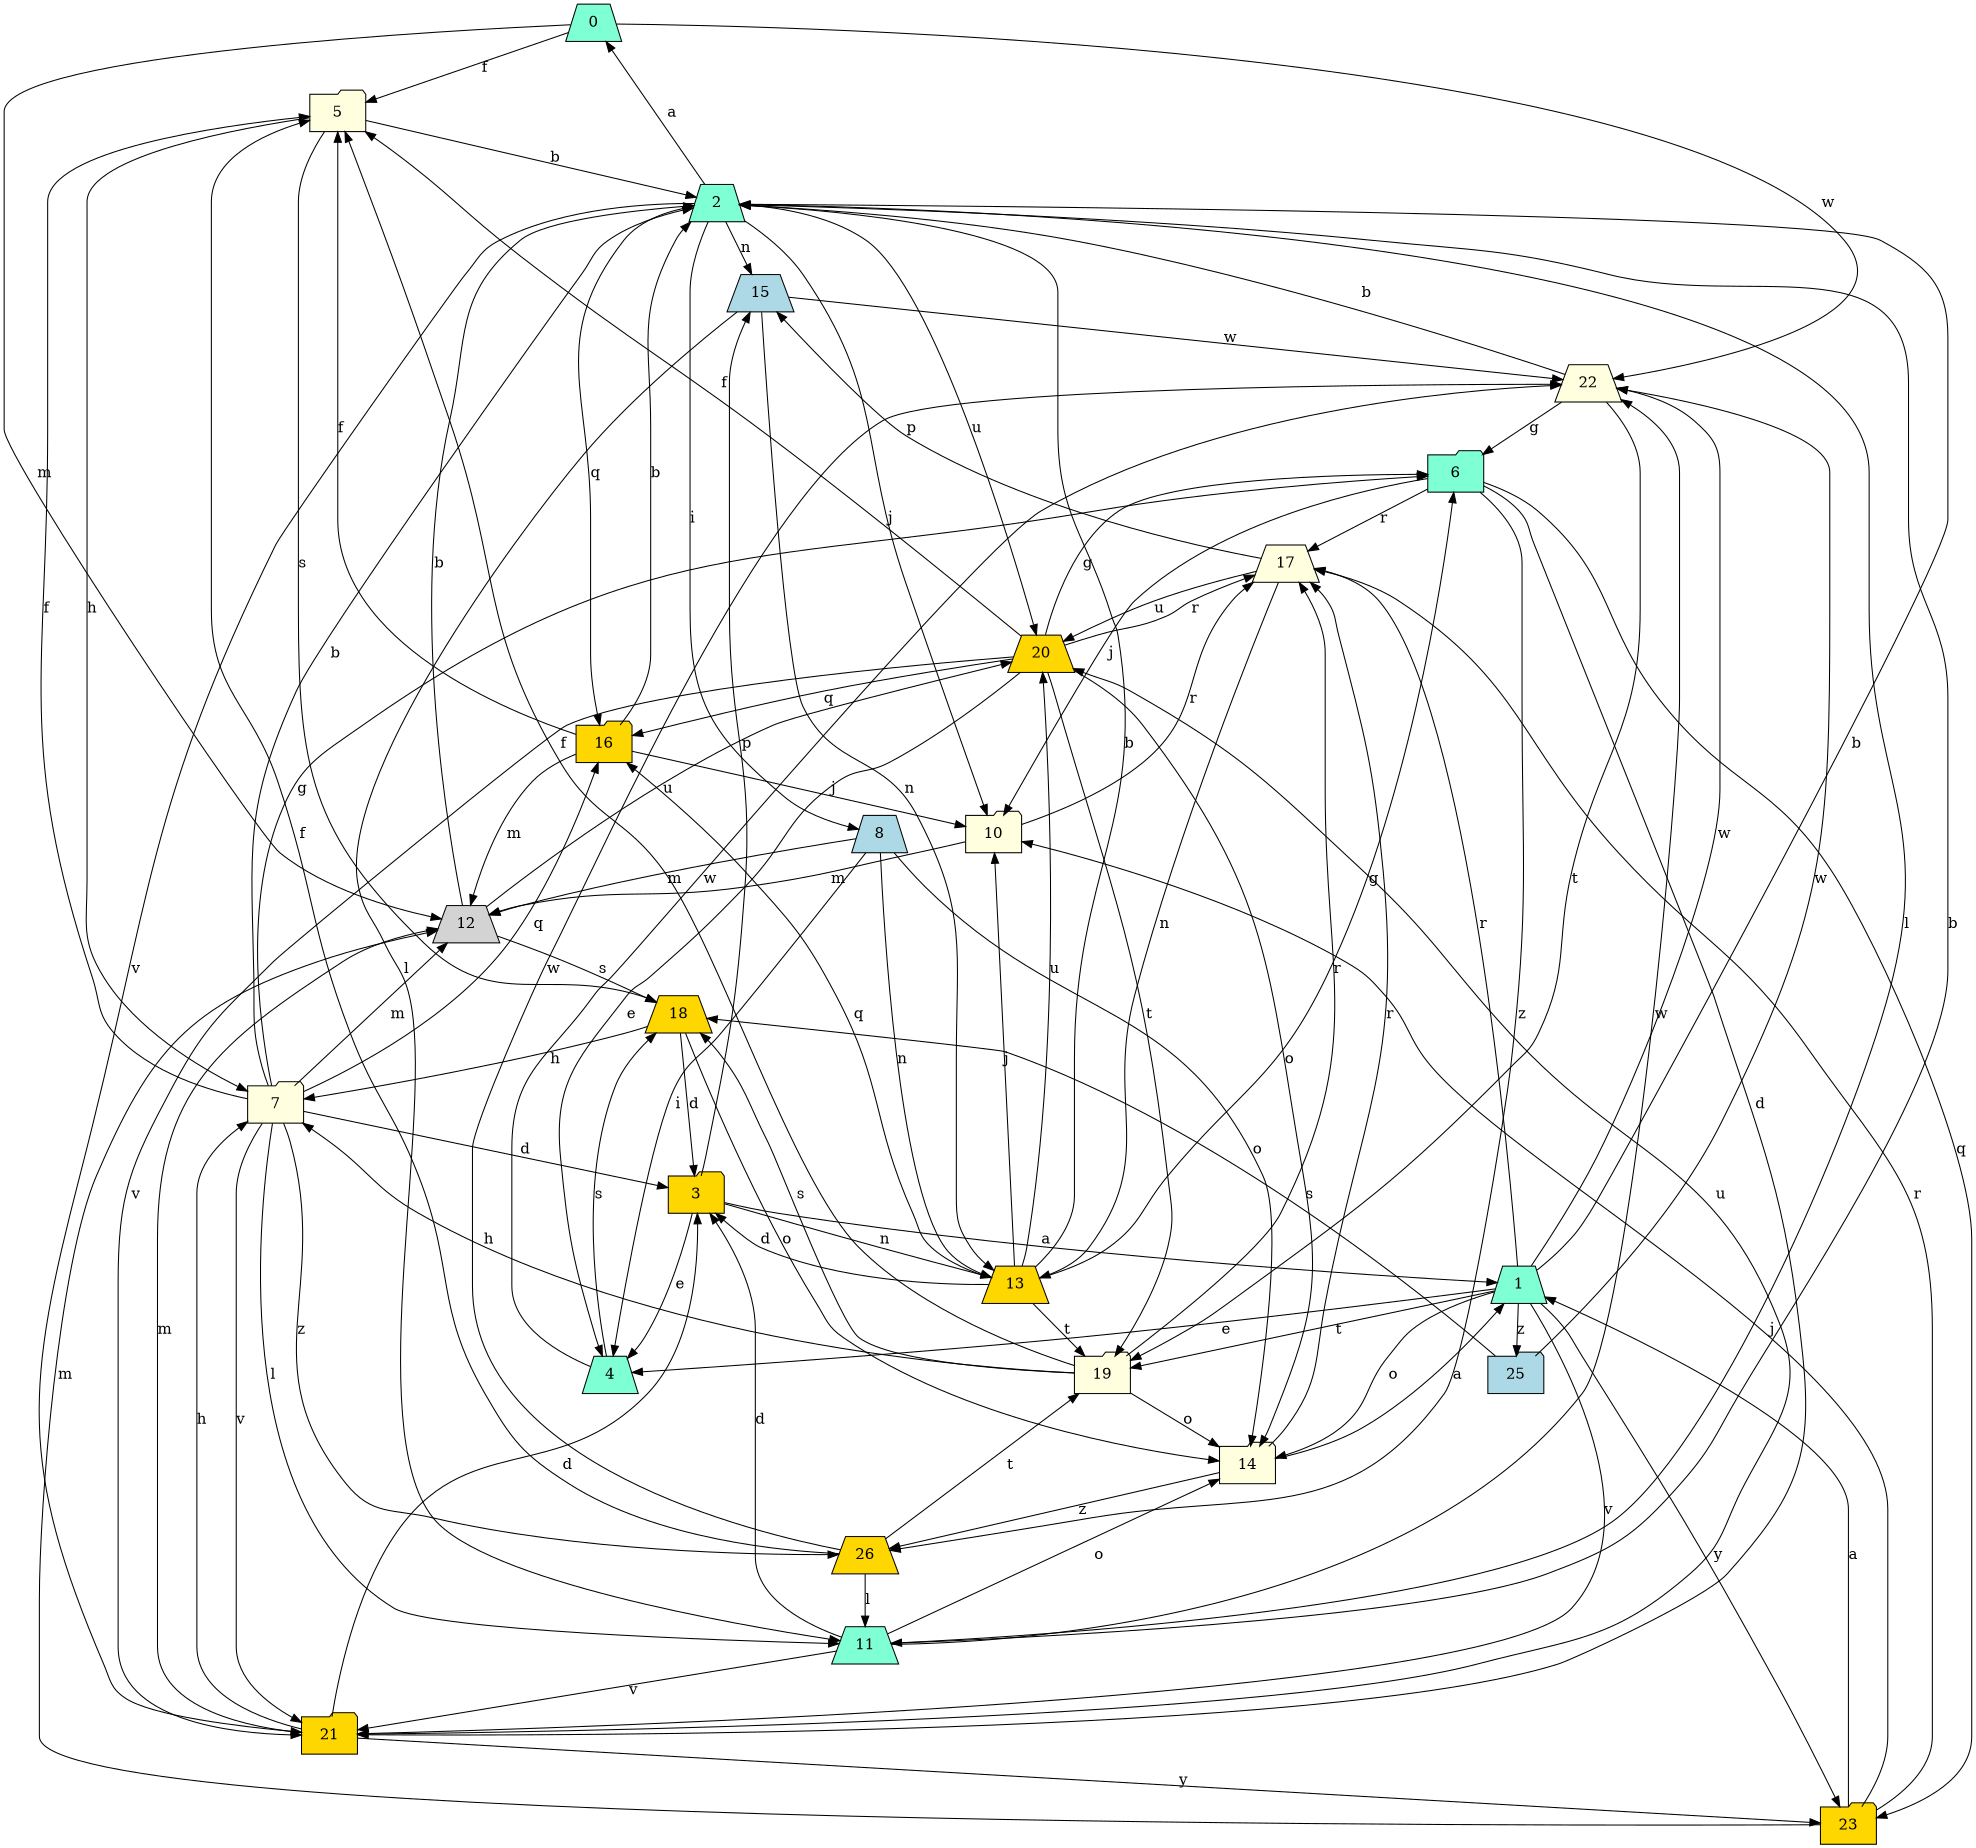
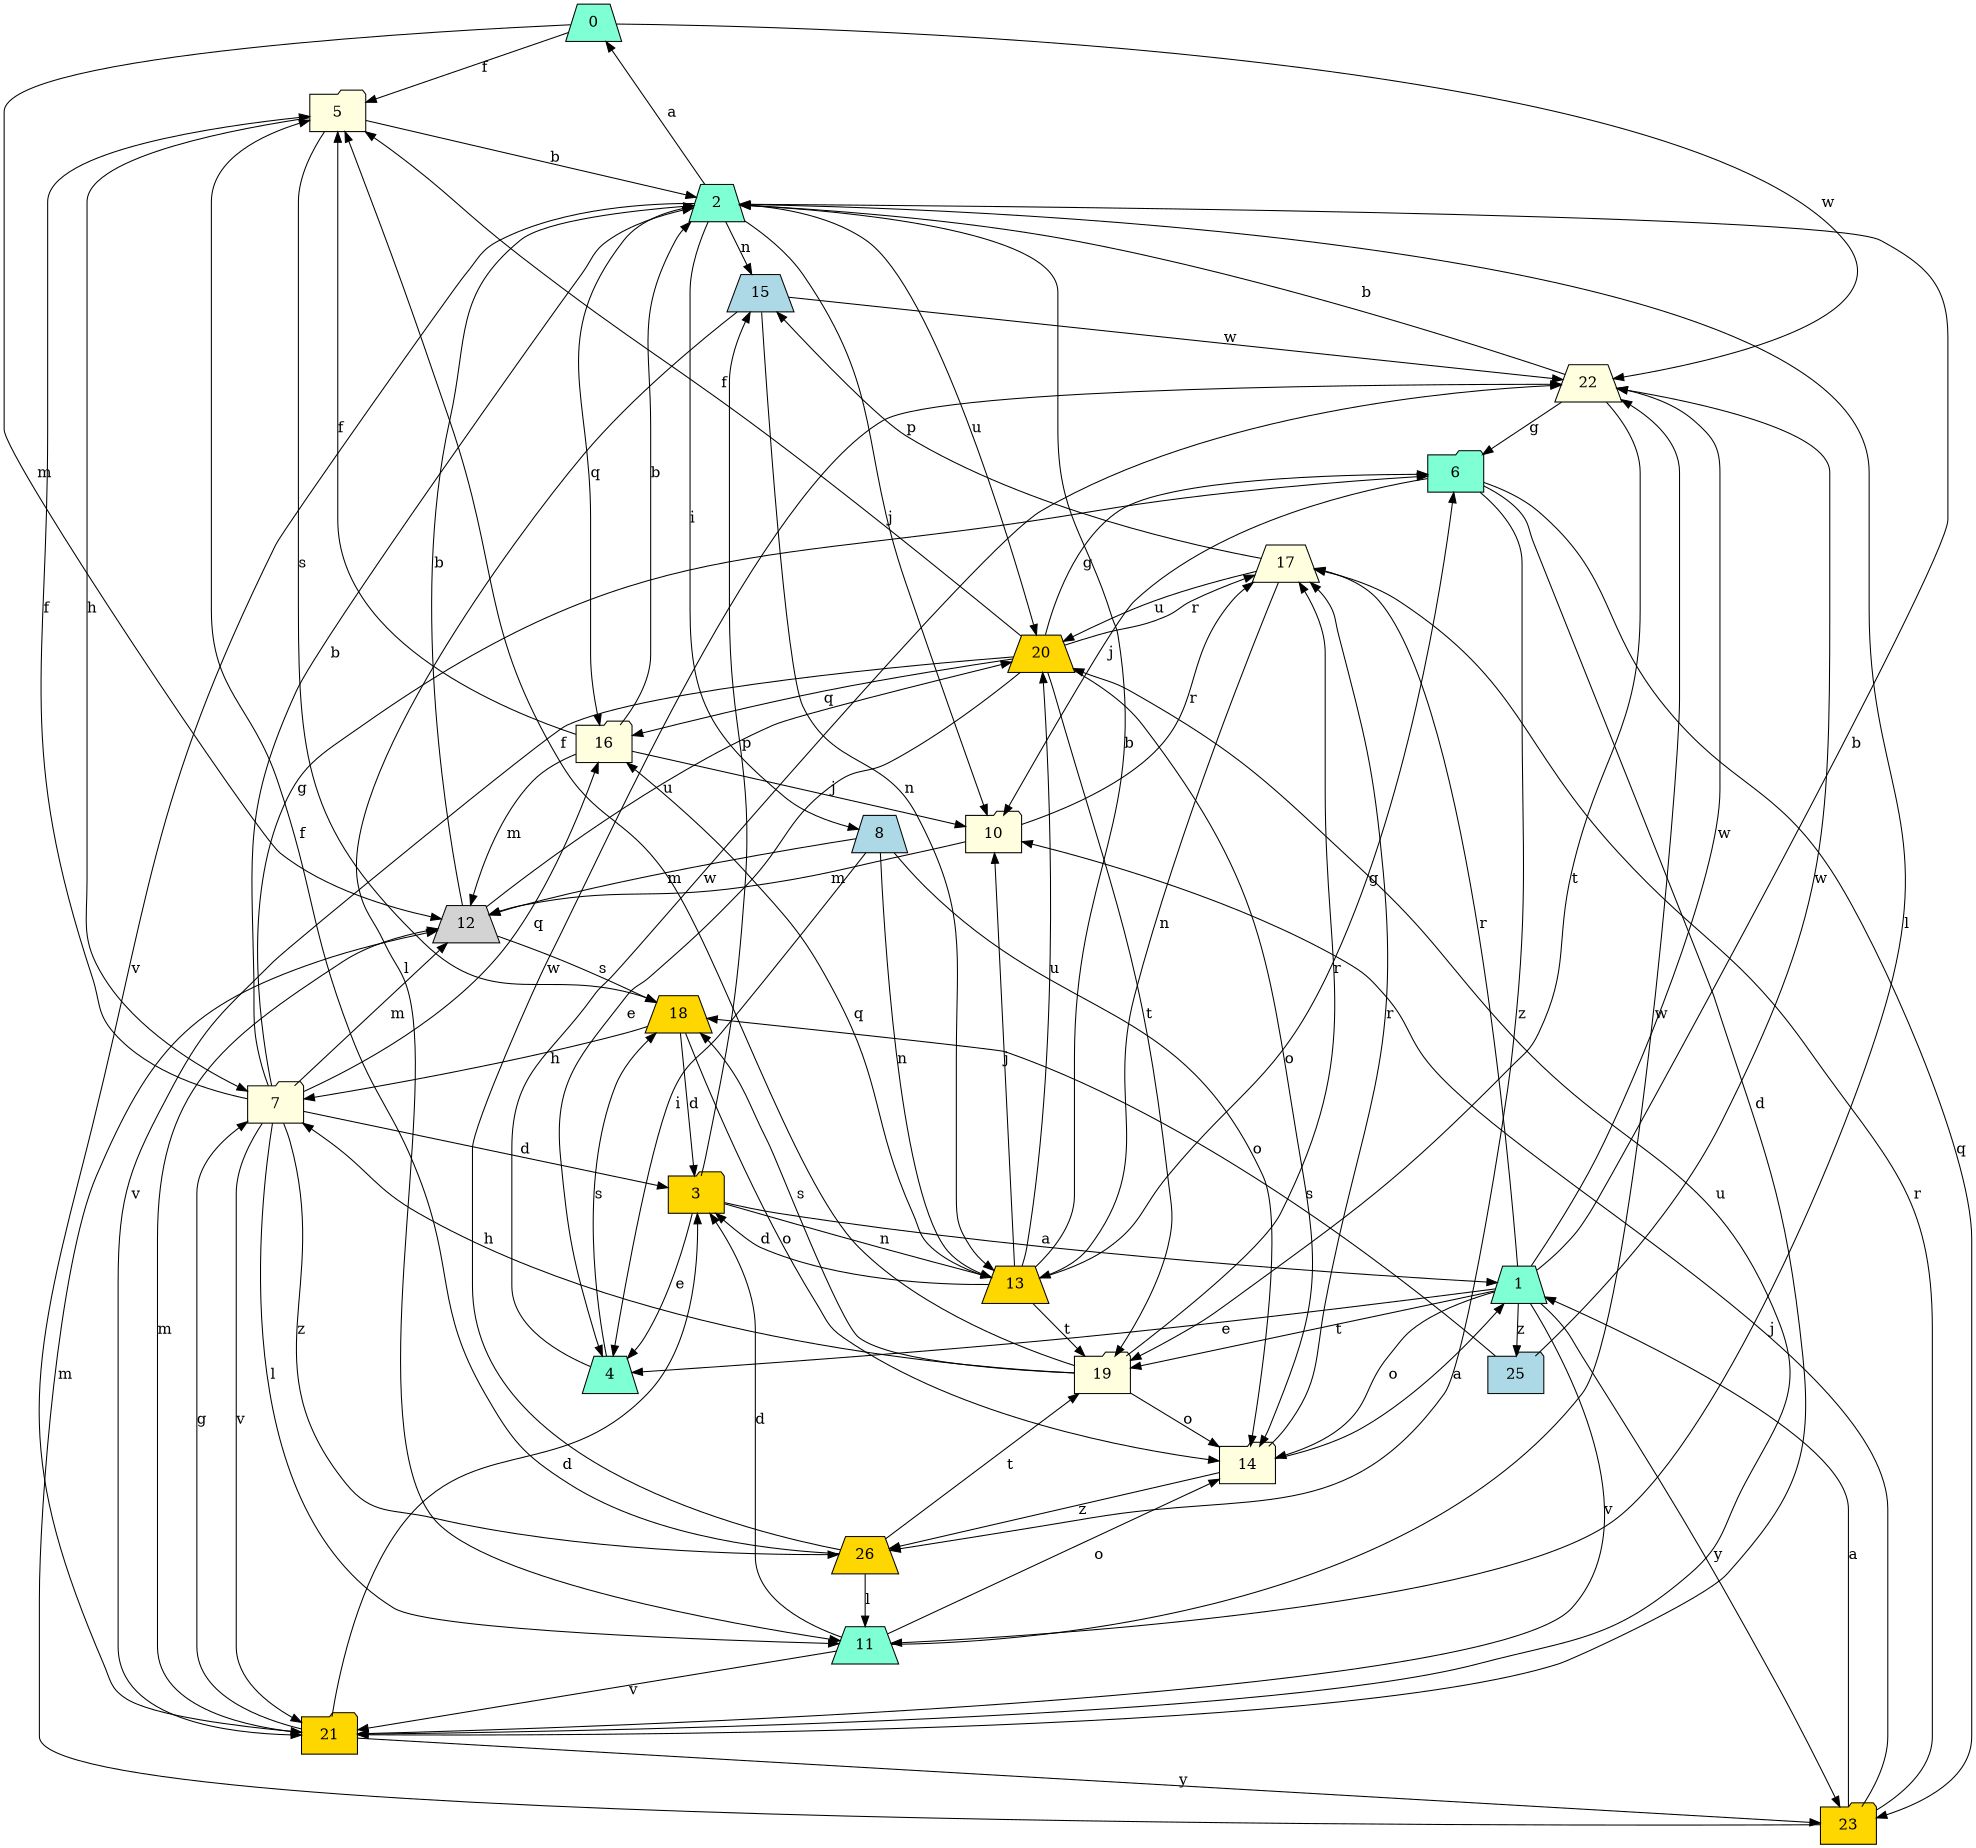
edge "6" -> "17": removed, label "r"
node "16": fillcolor gold -> lightyellow
edge "11" -> "2": removed, label "b"
edge "21" -> "7": label "h" -> "g"
